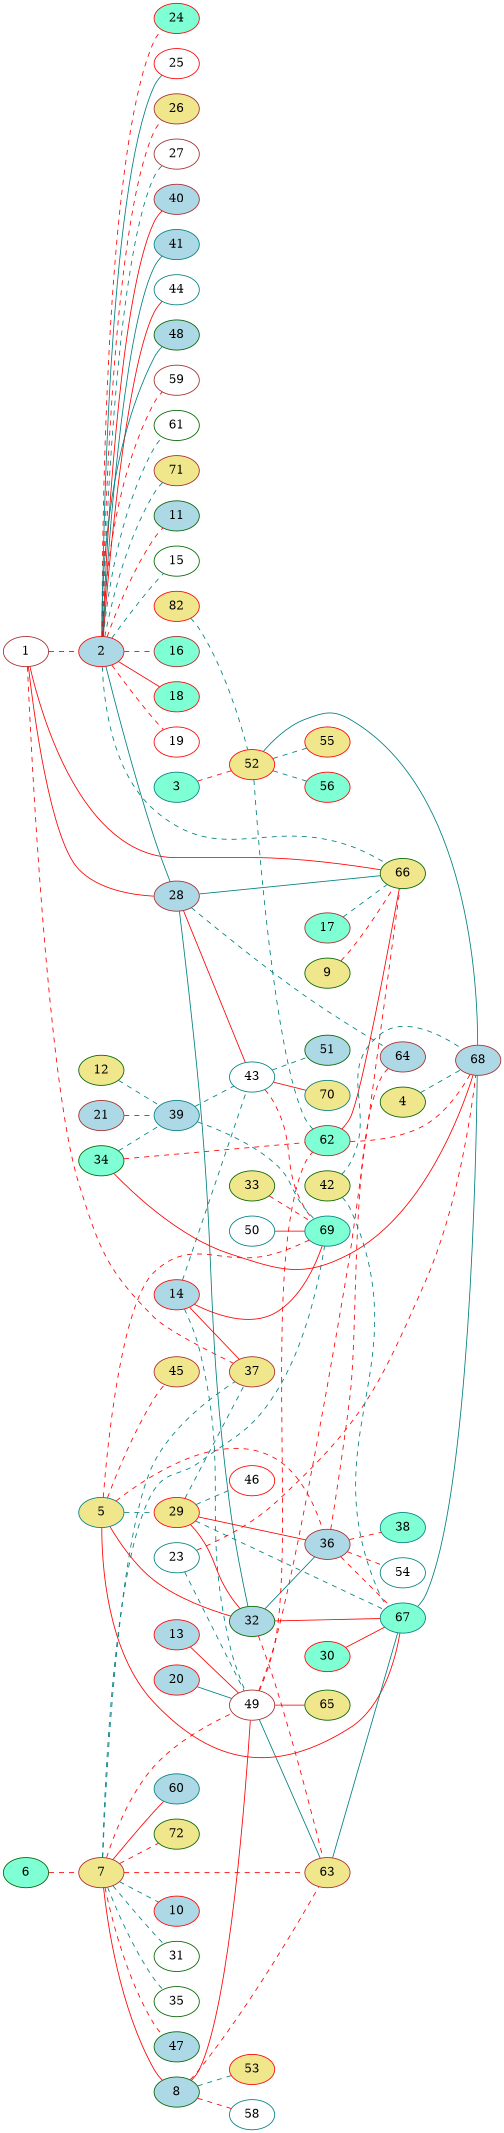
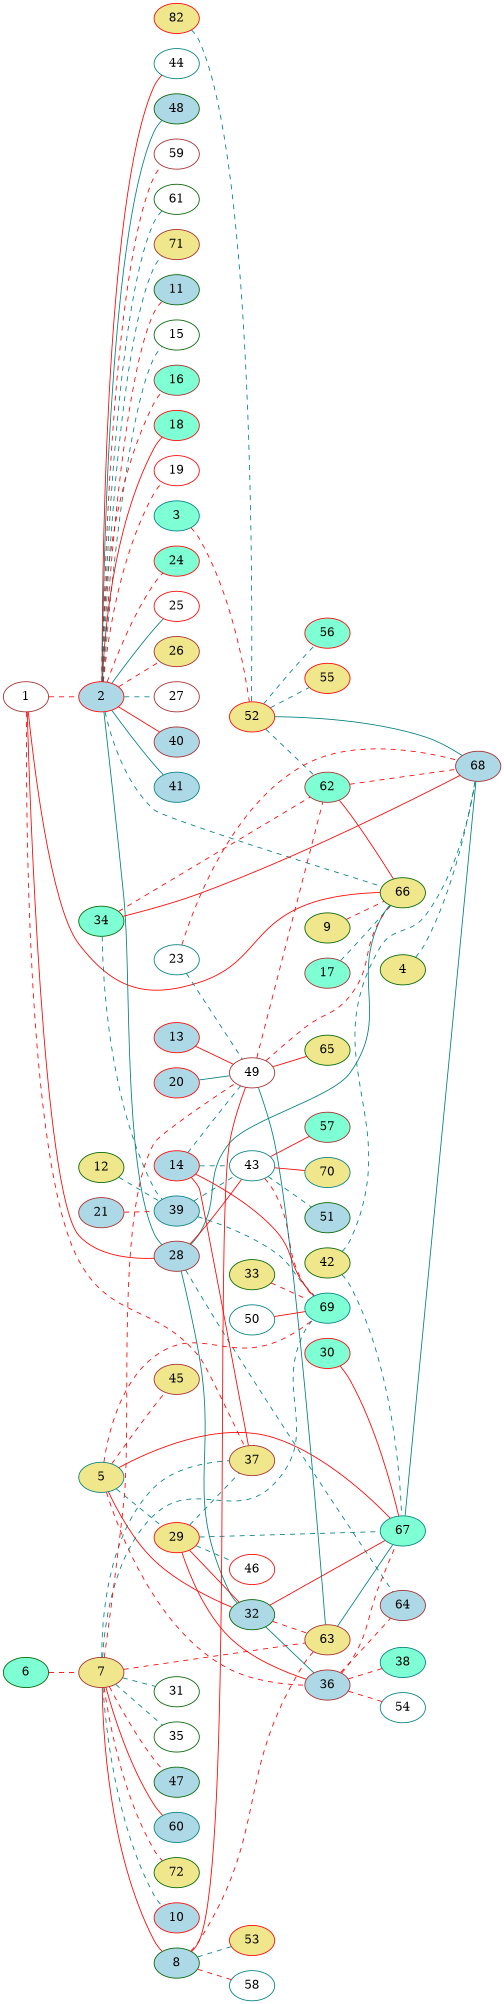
node "57": added
